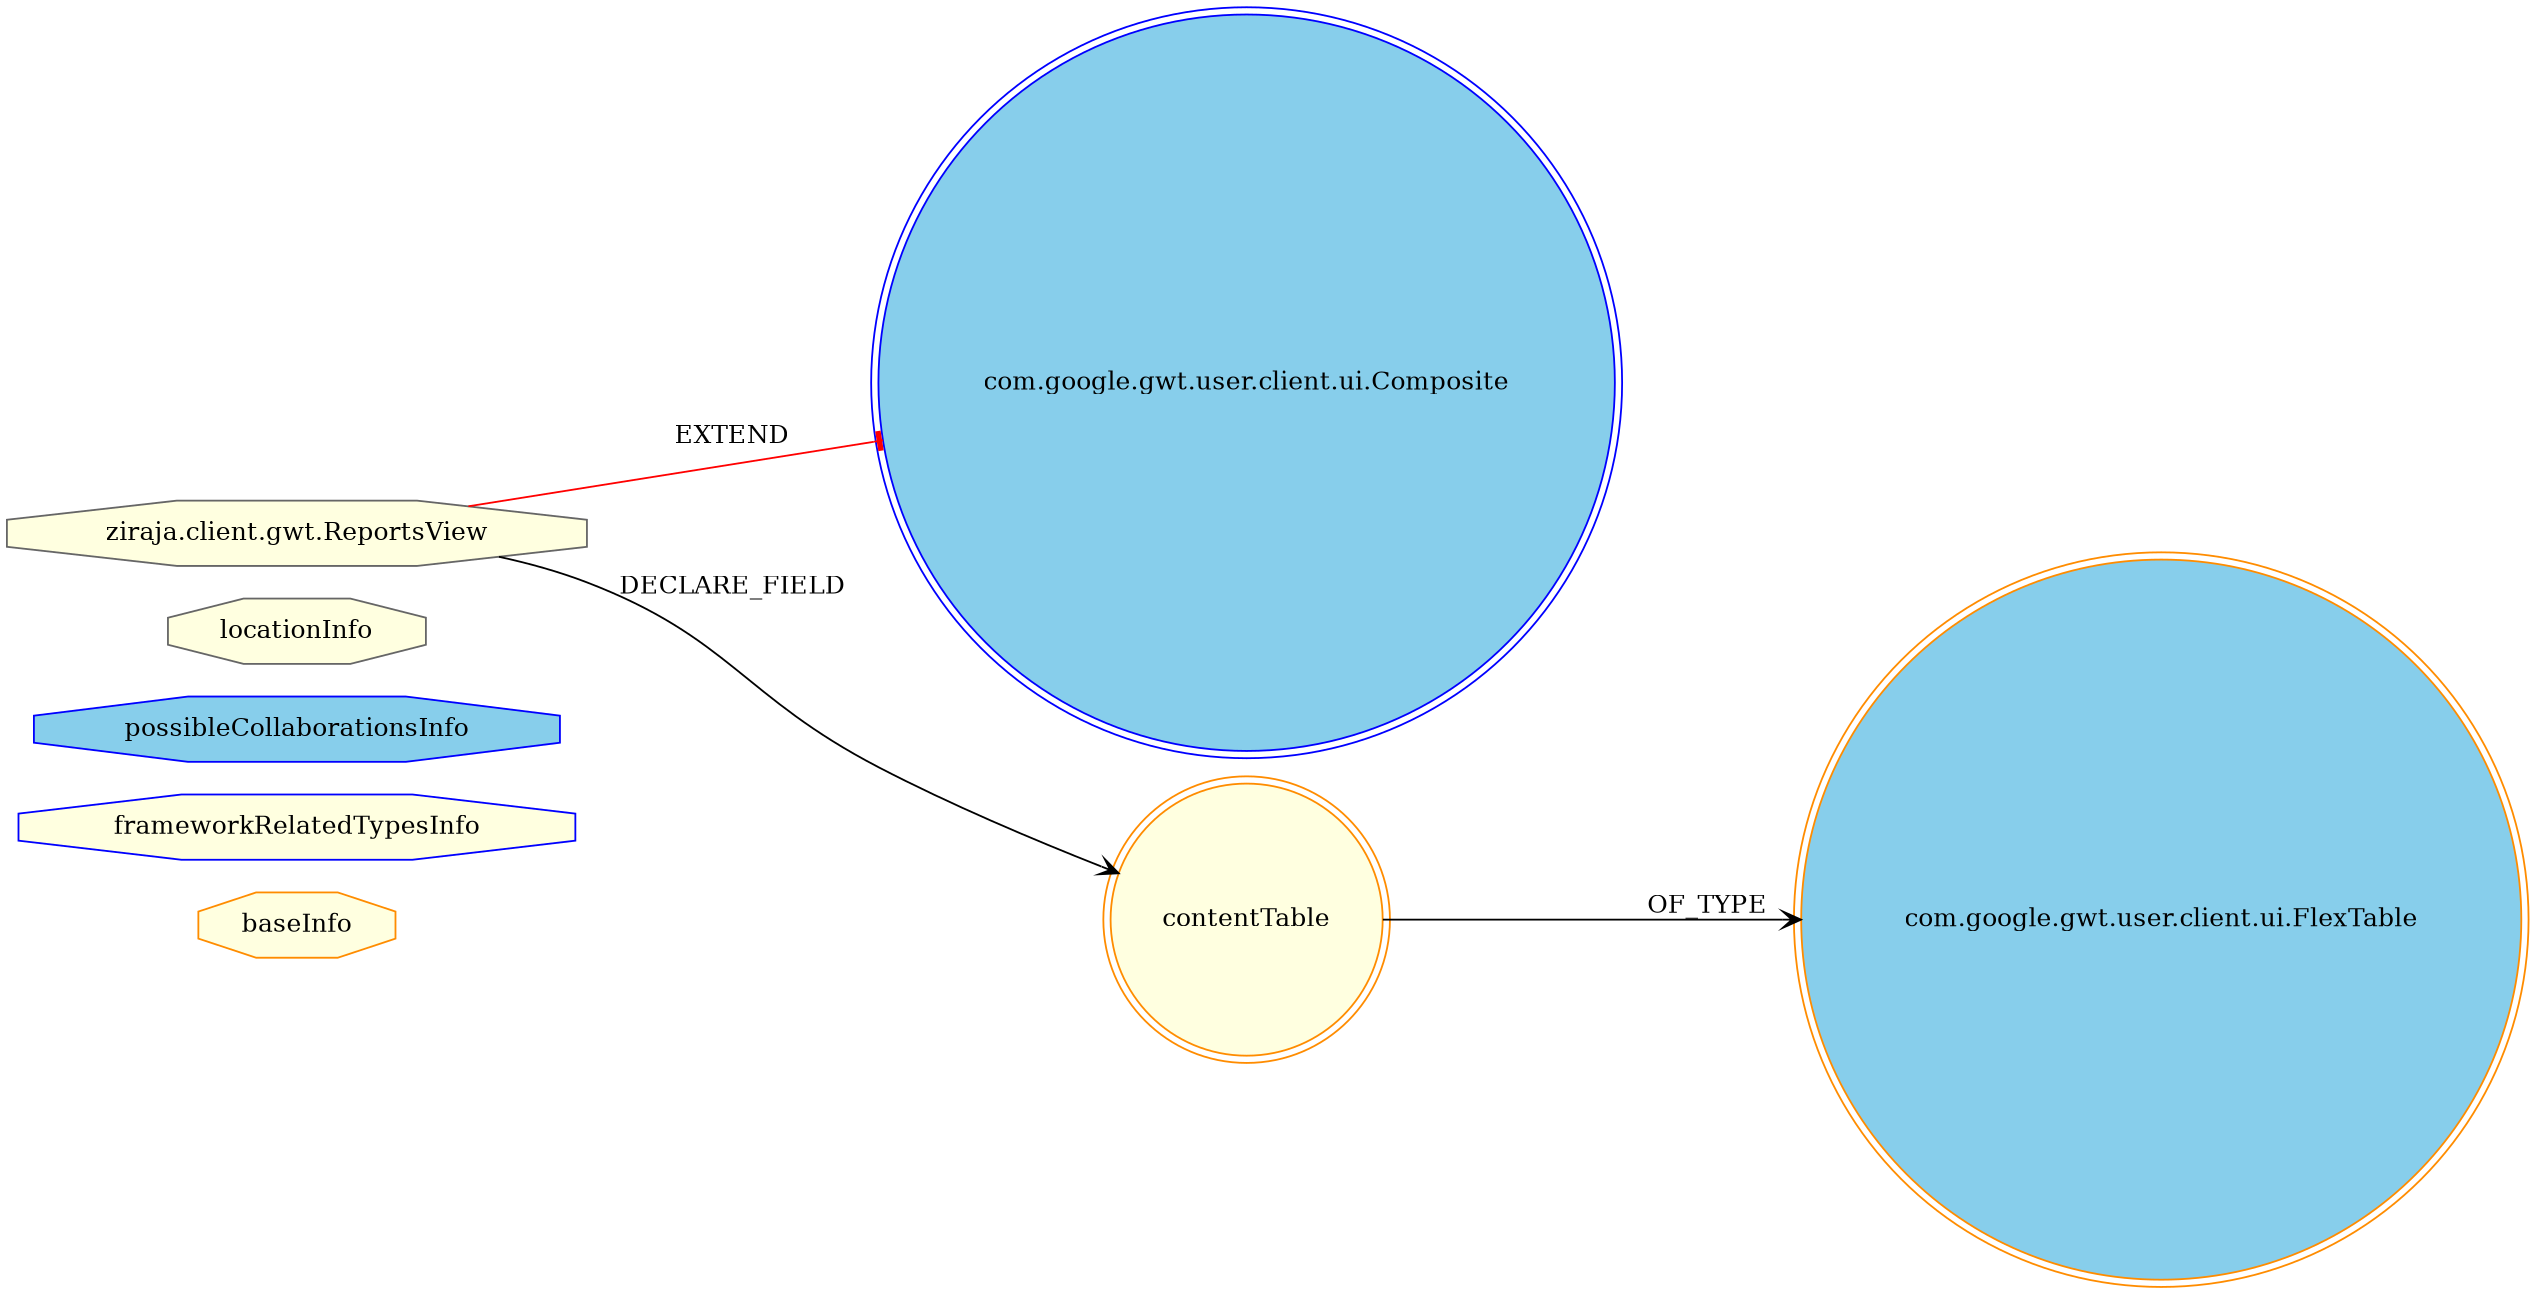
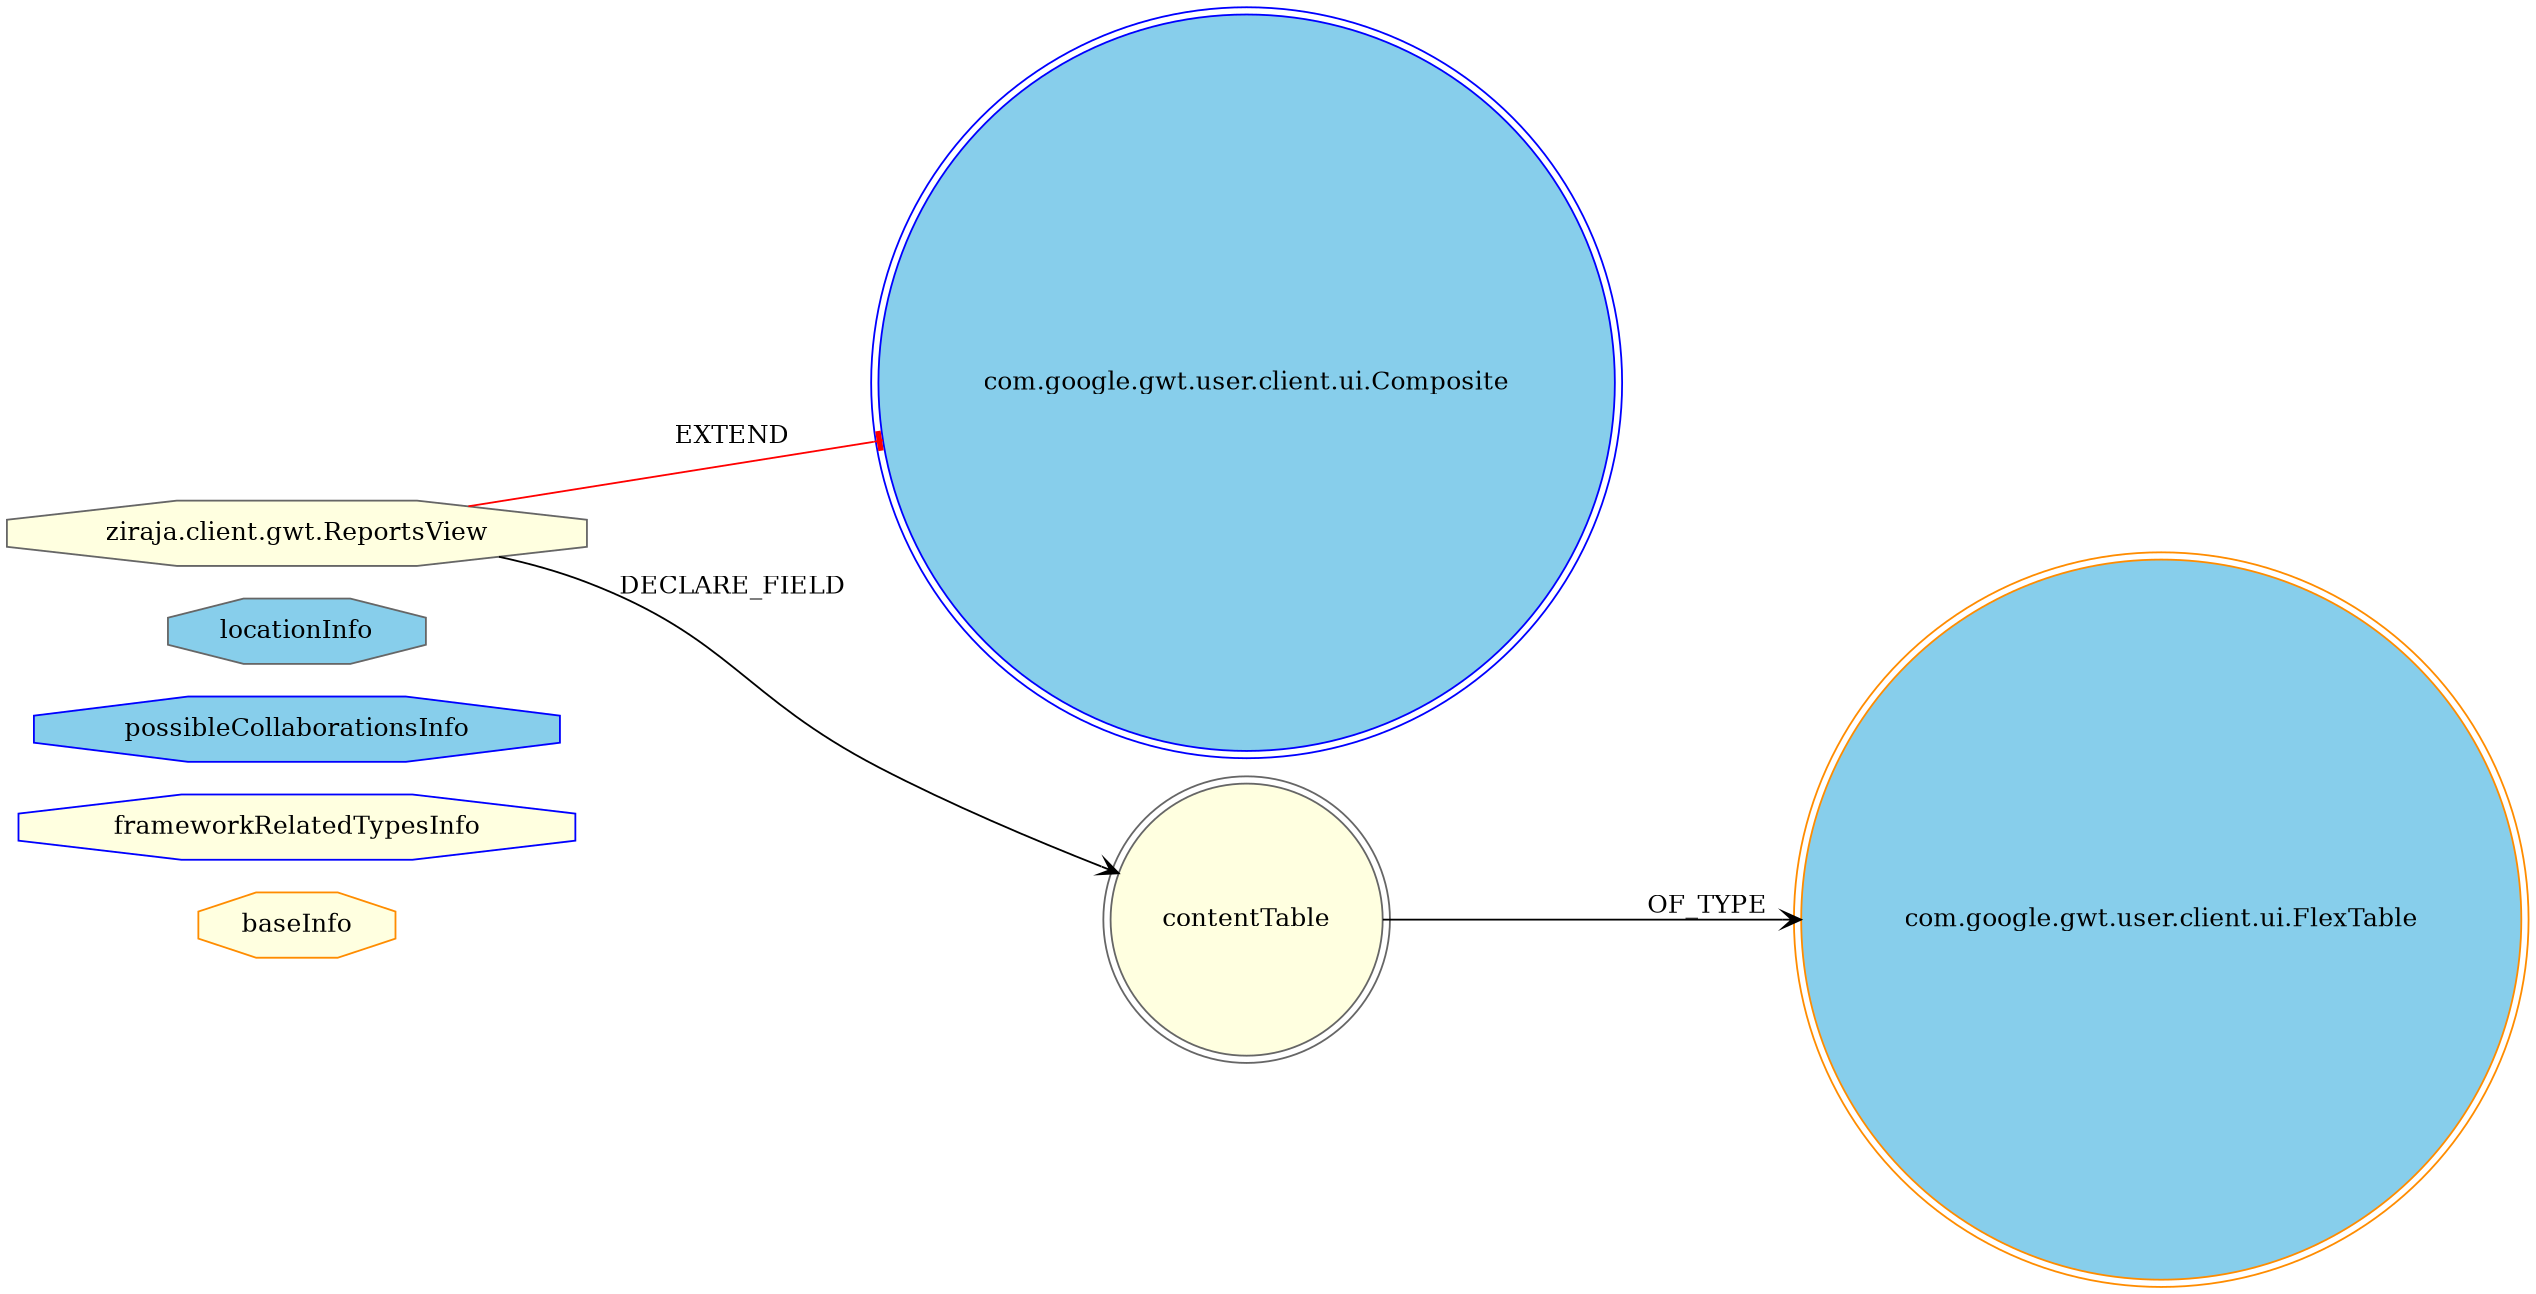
node "locationInfo": fillcolor lightyellow -> skyblue
node "contentTable": color darkorange -> gray40
